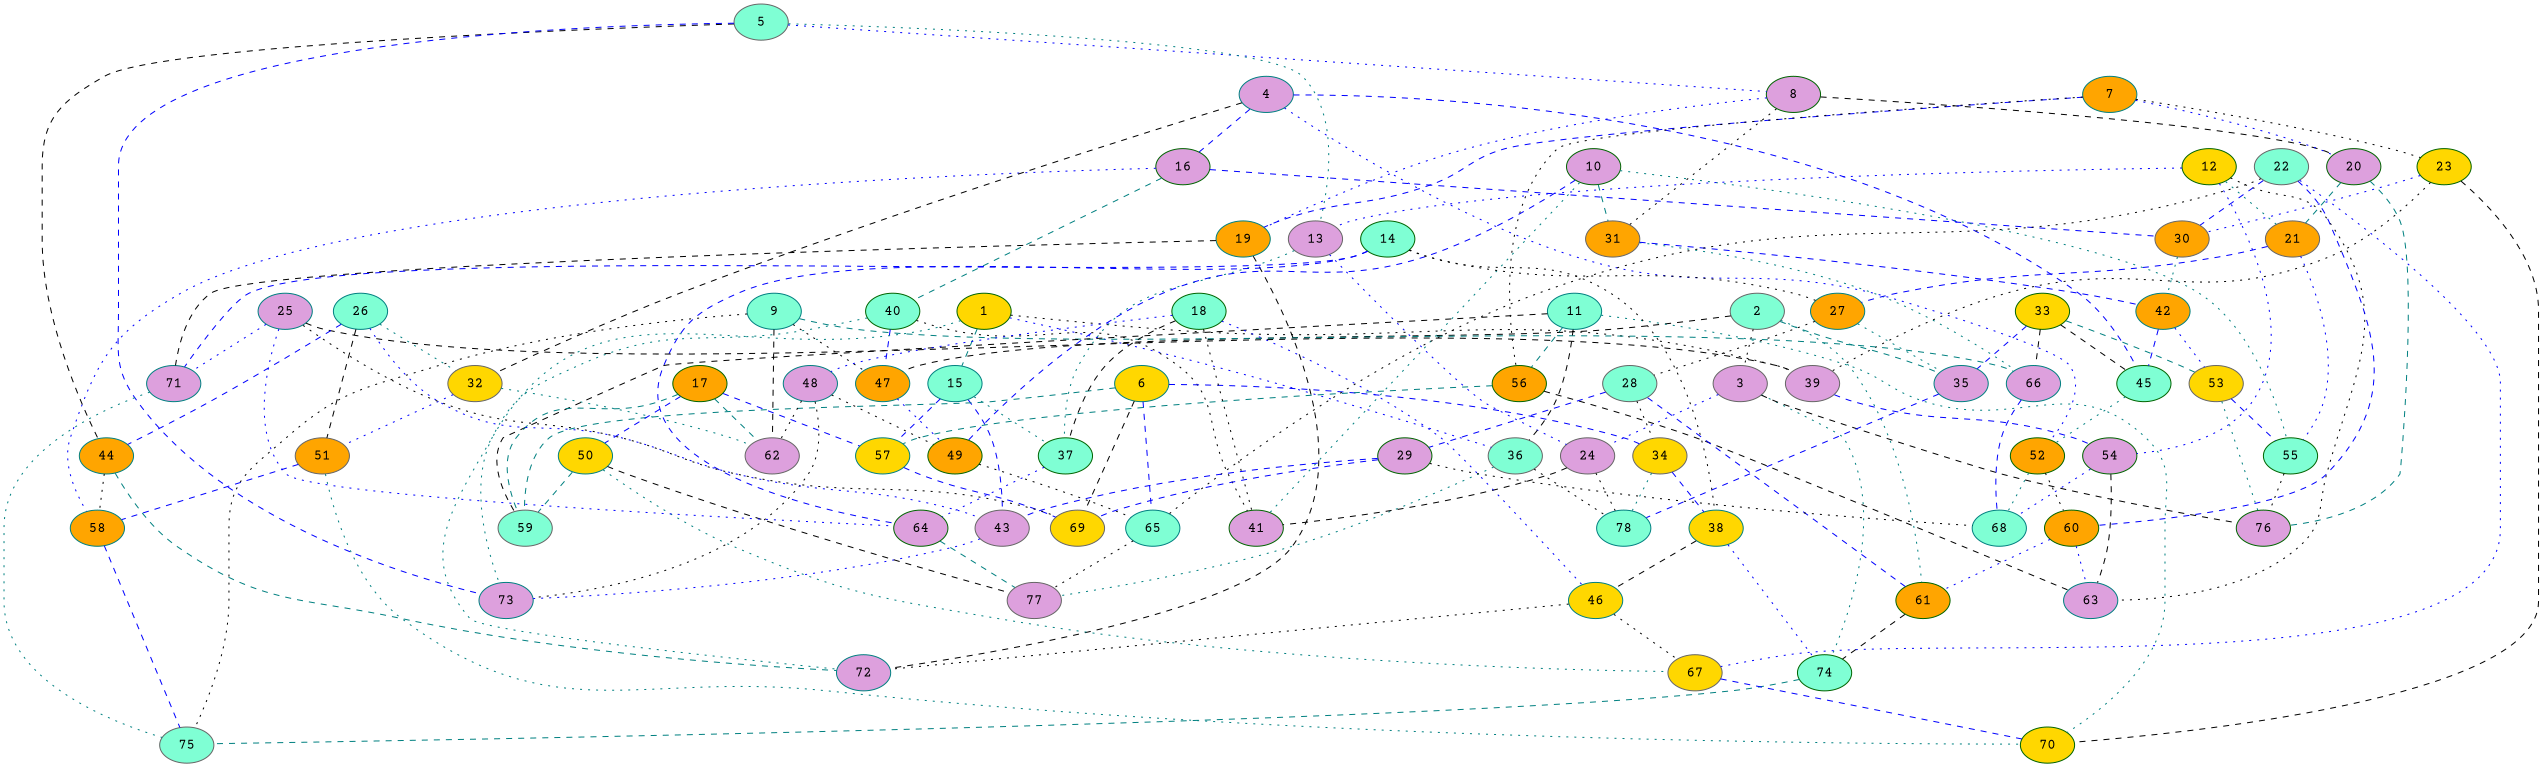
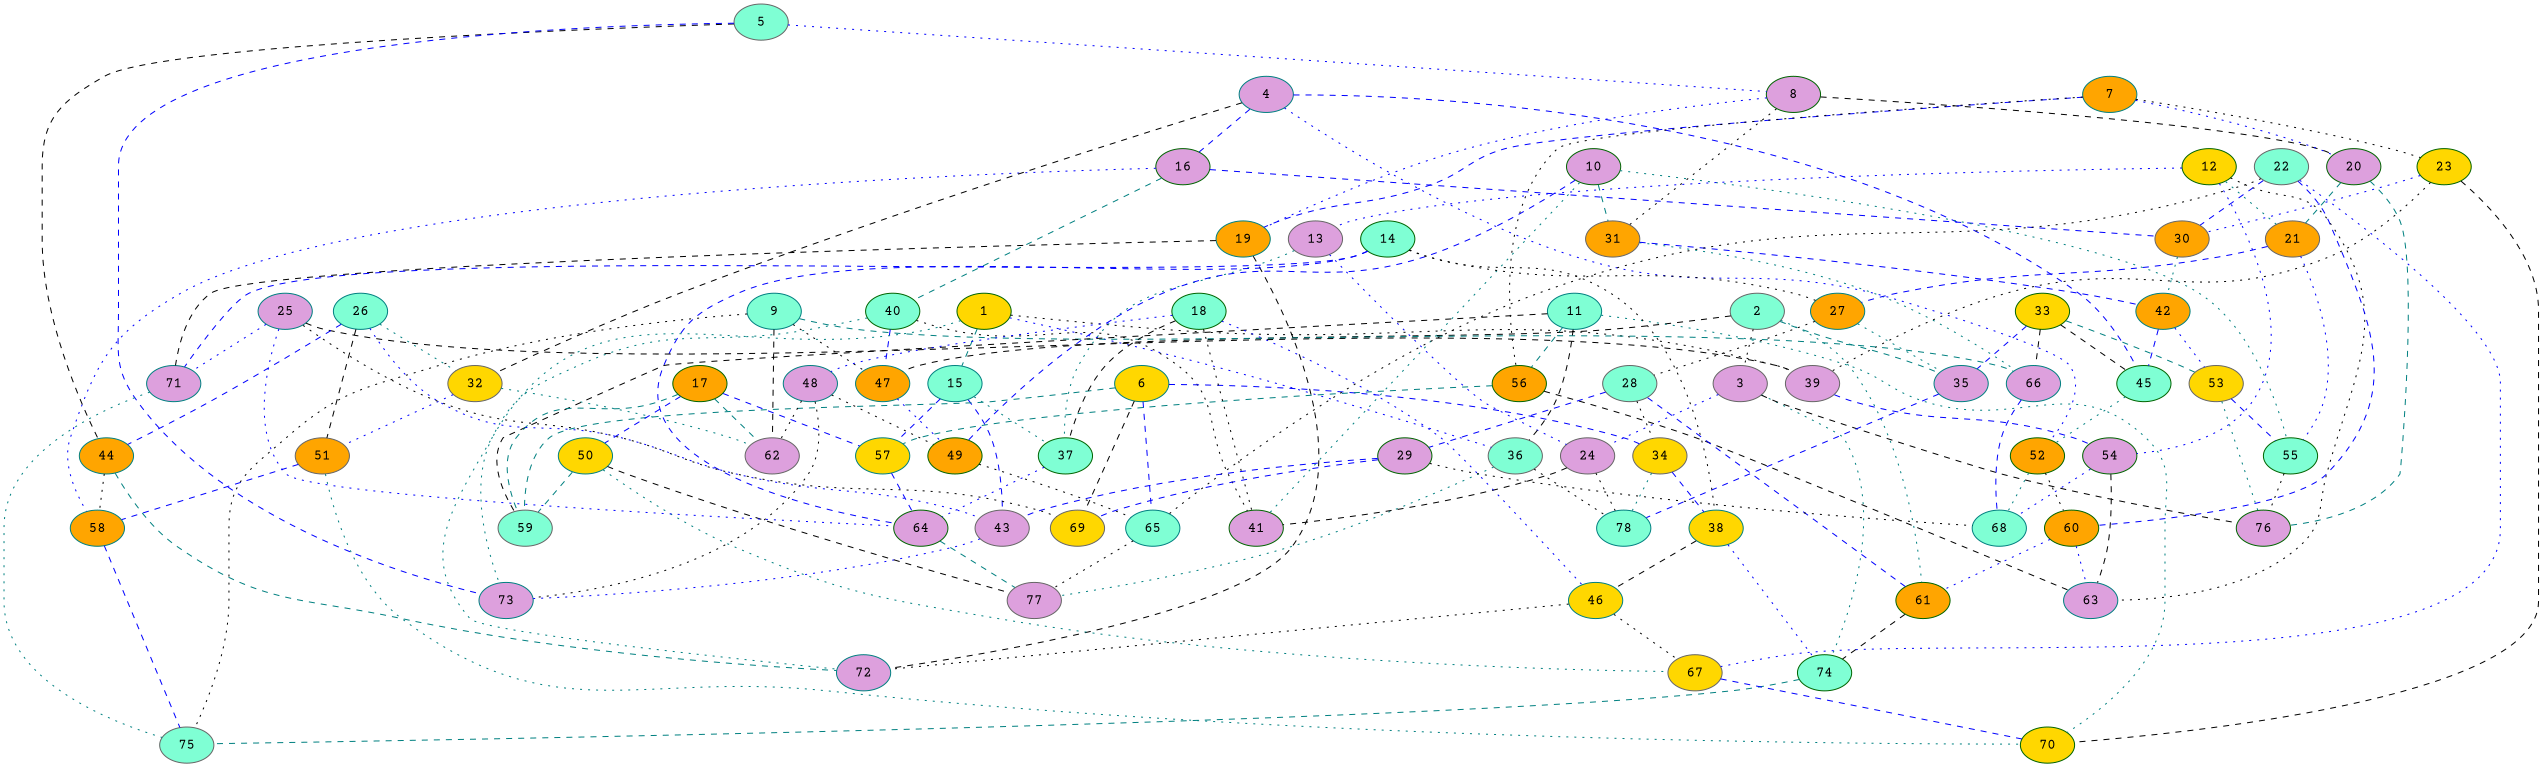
edge "5" -- "13": removed
edge "57" -- "69": now "57" -- "64"
